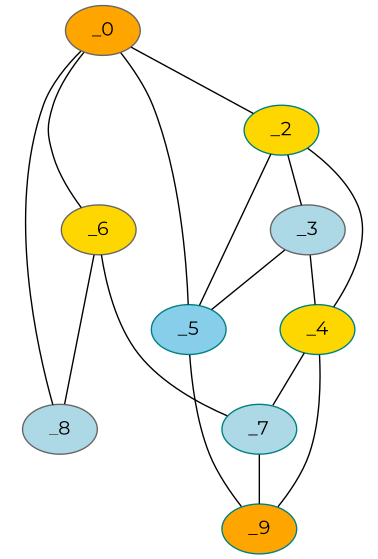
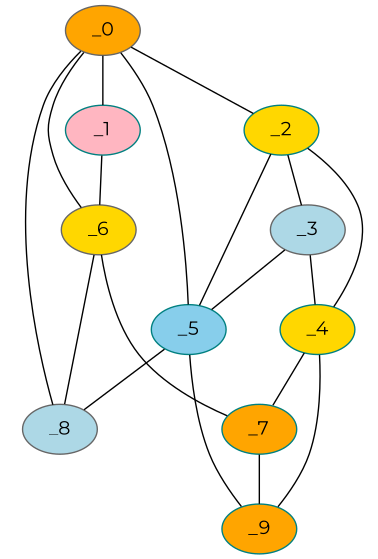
node "_1": added
edge "_5" -- "_8": added
node "_7": fillcolor lightblue -> orange
